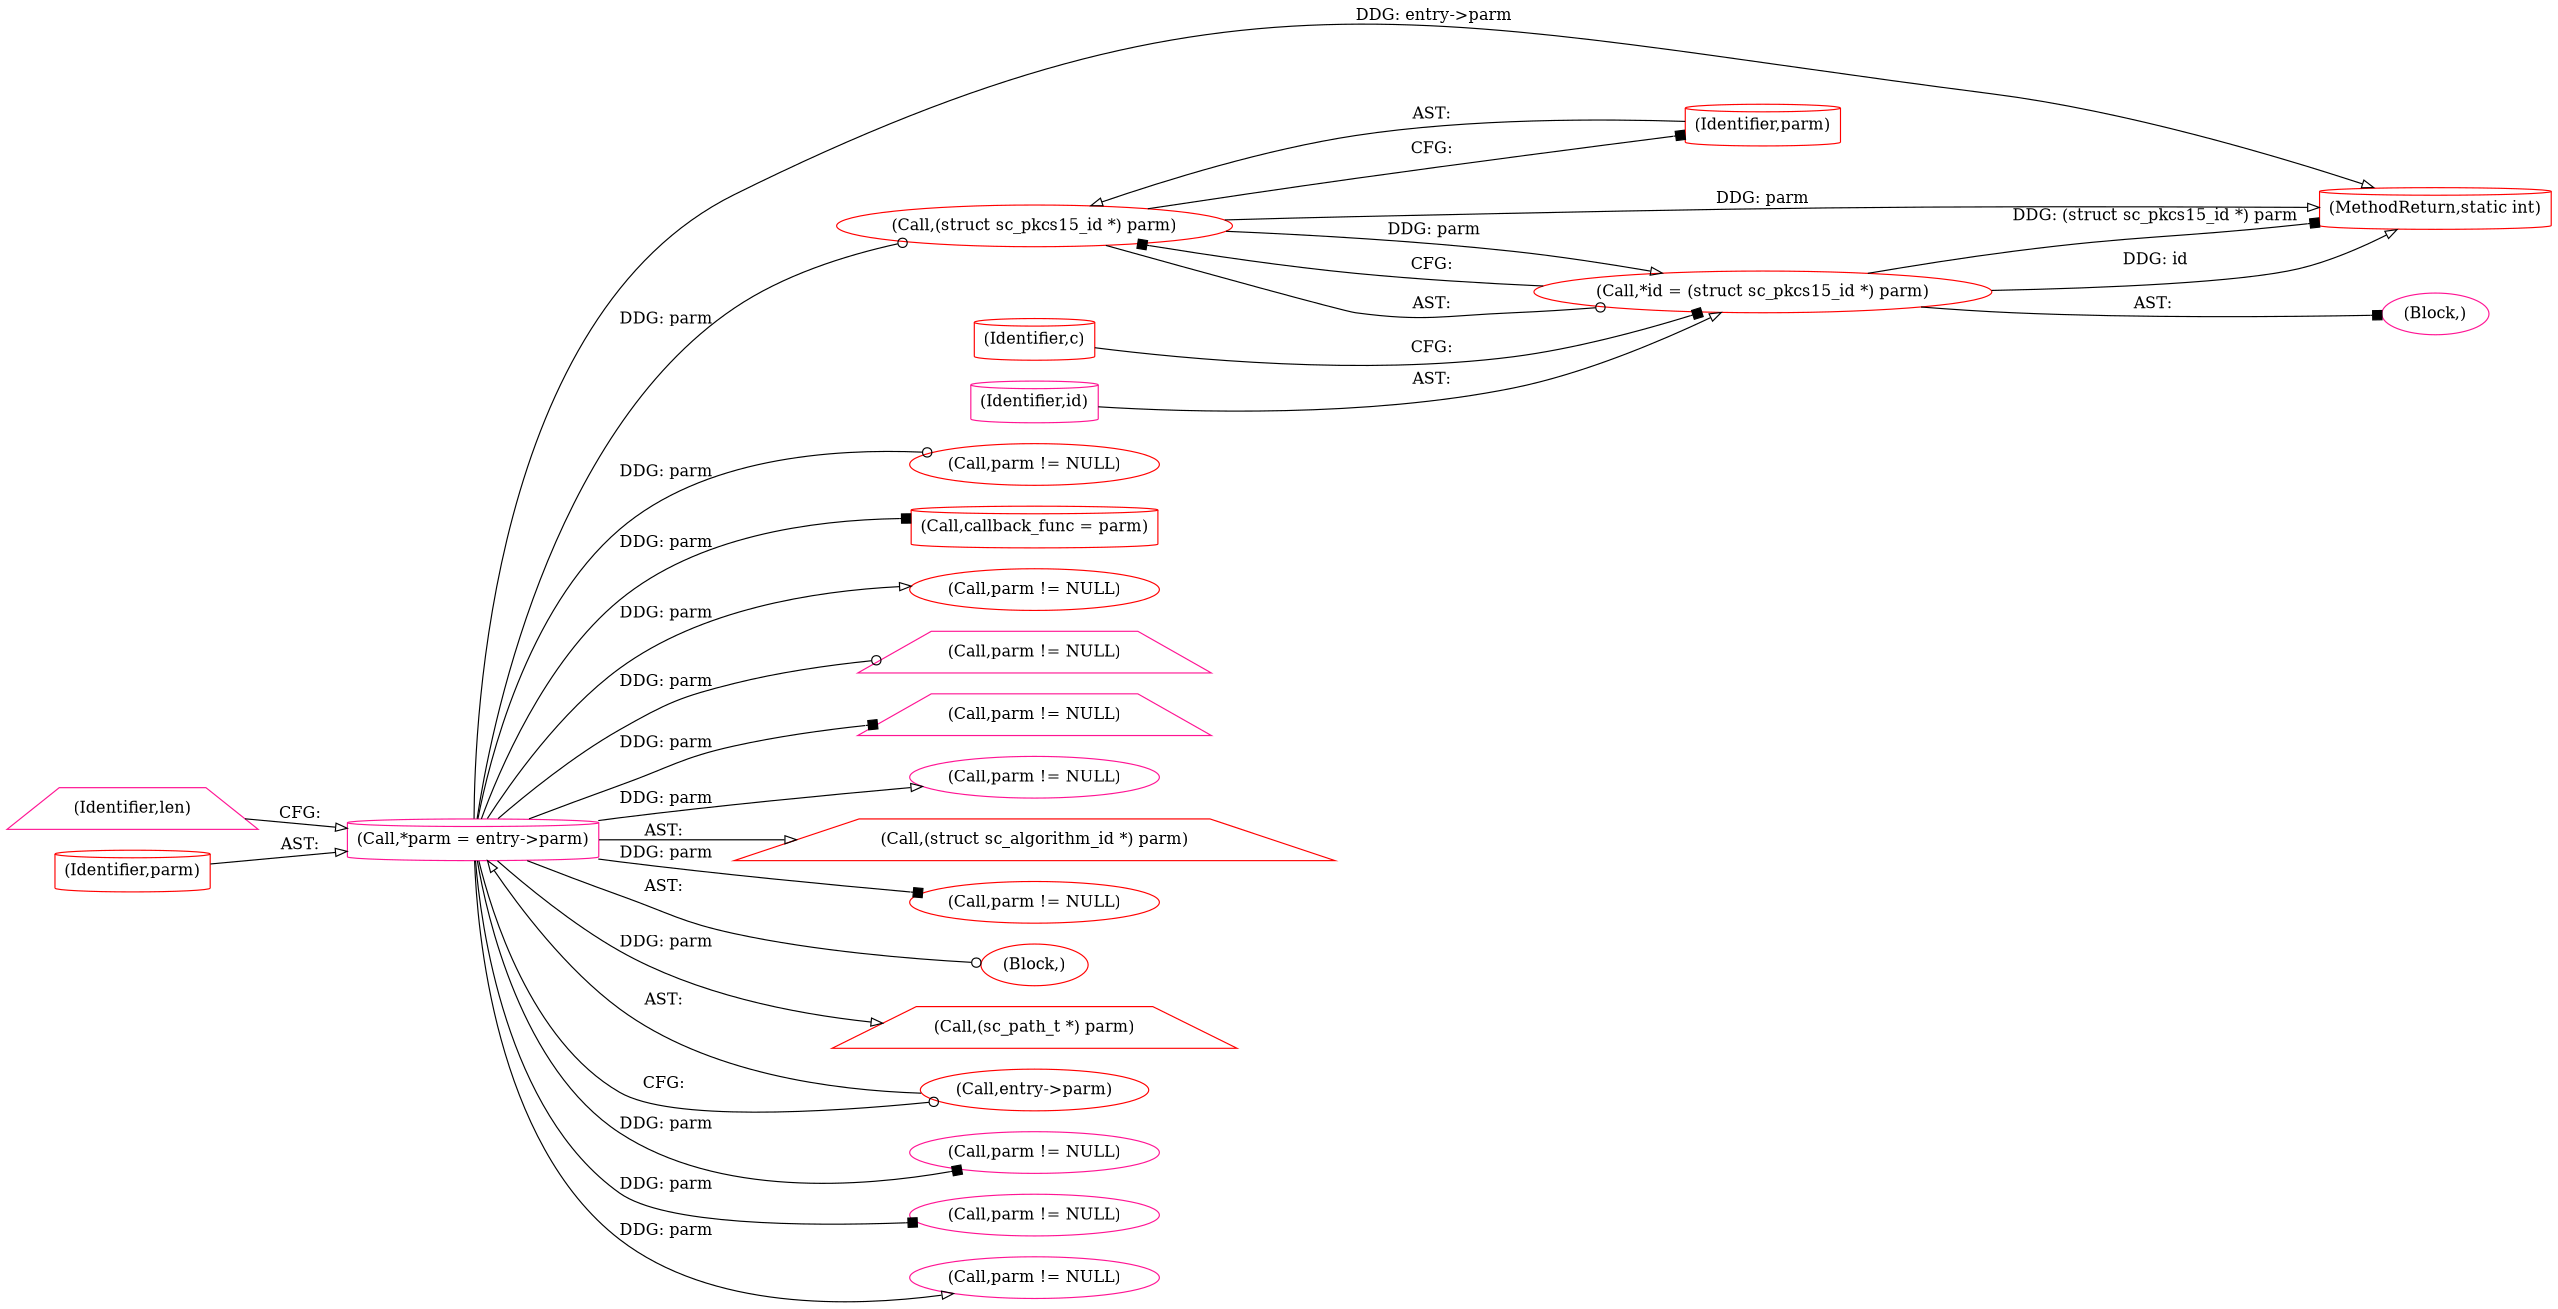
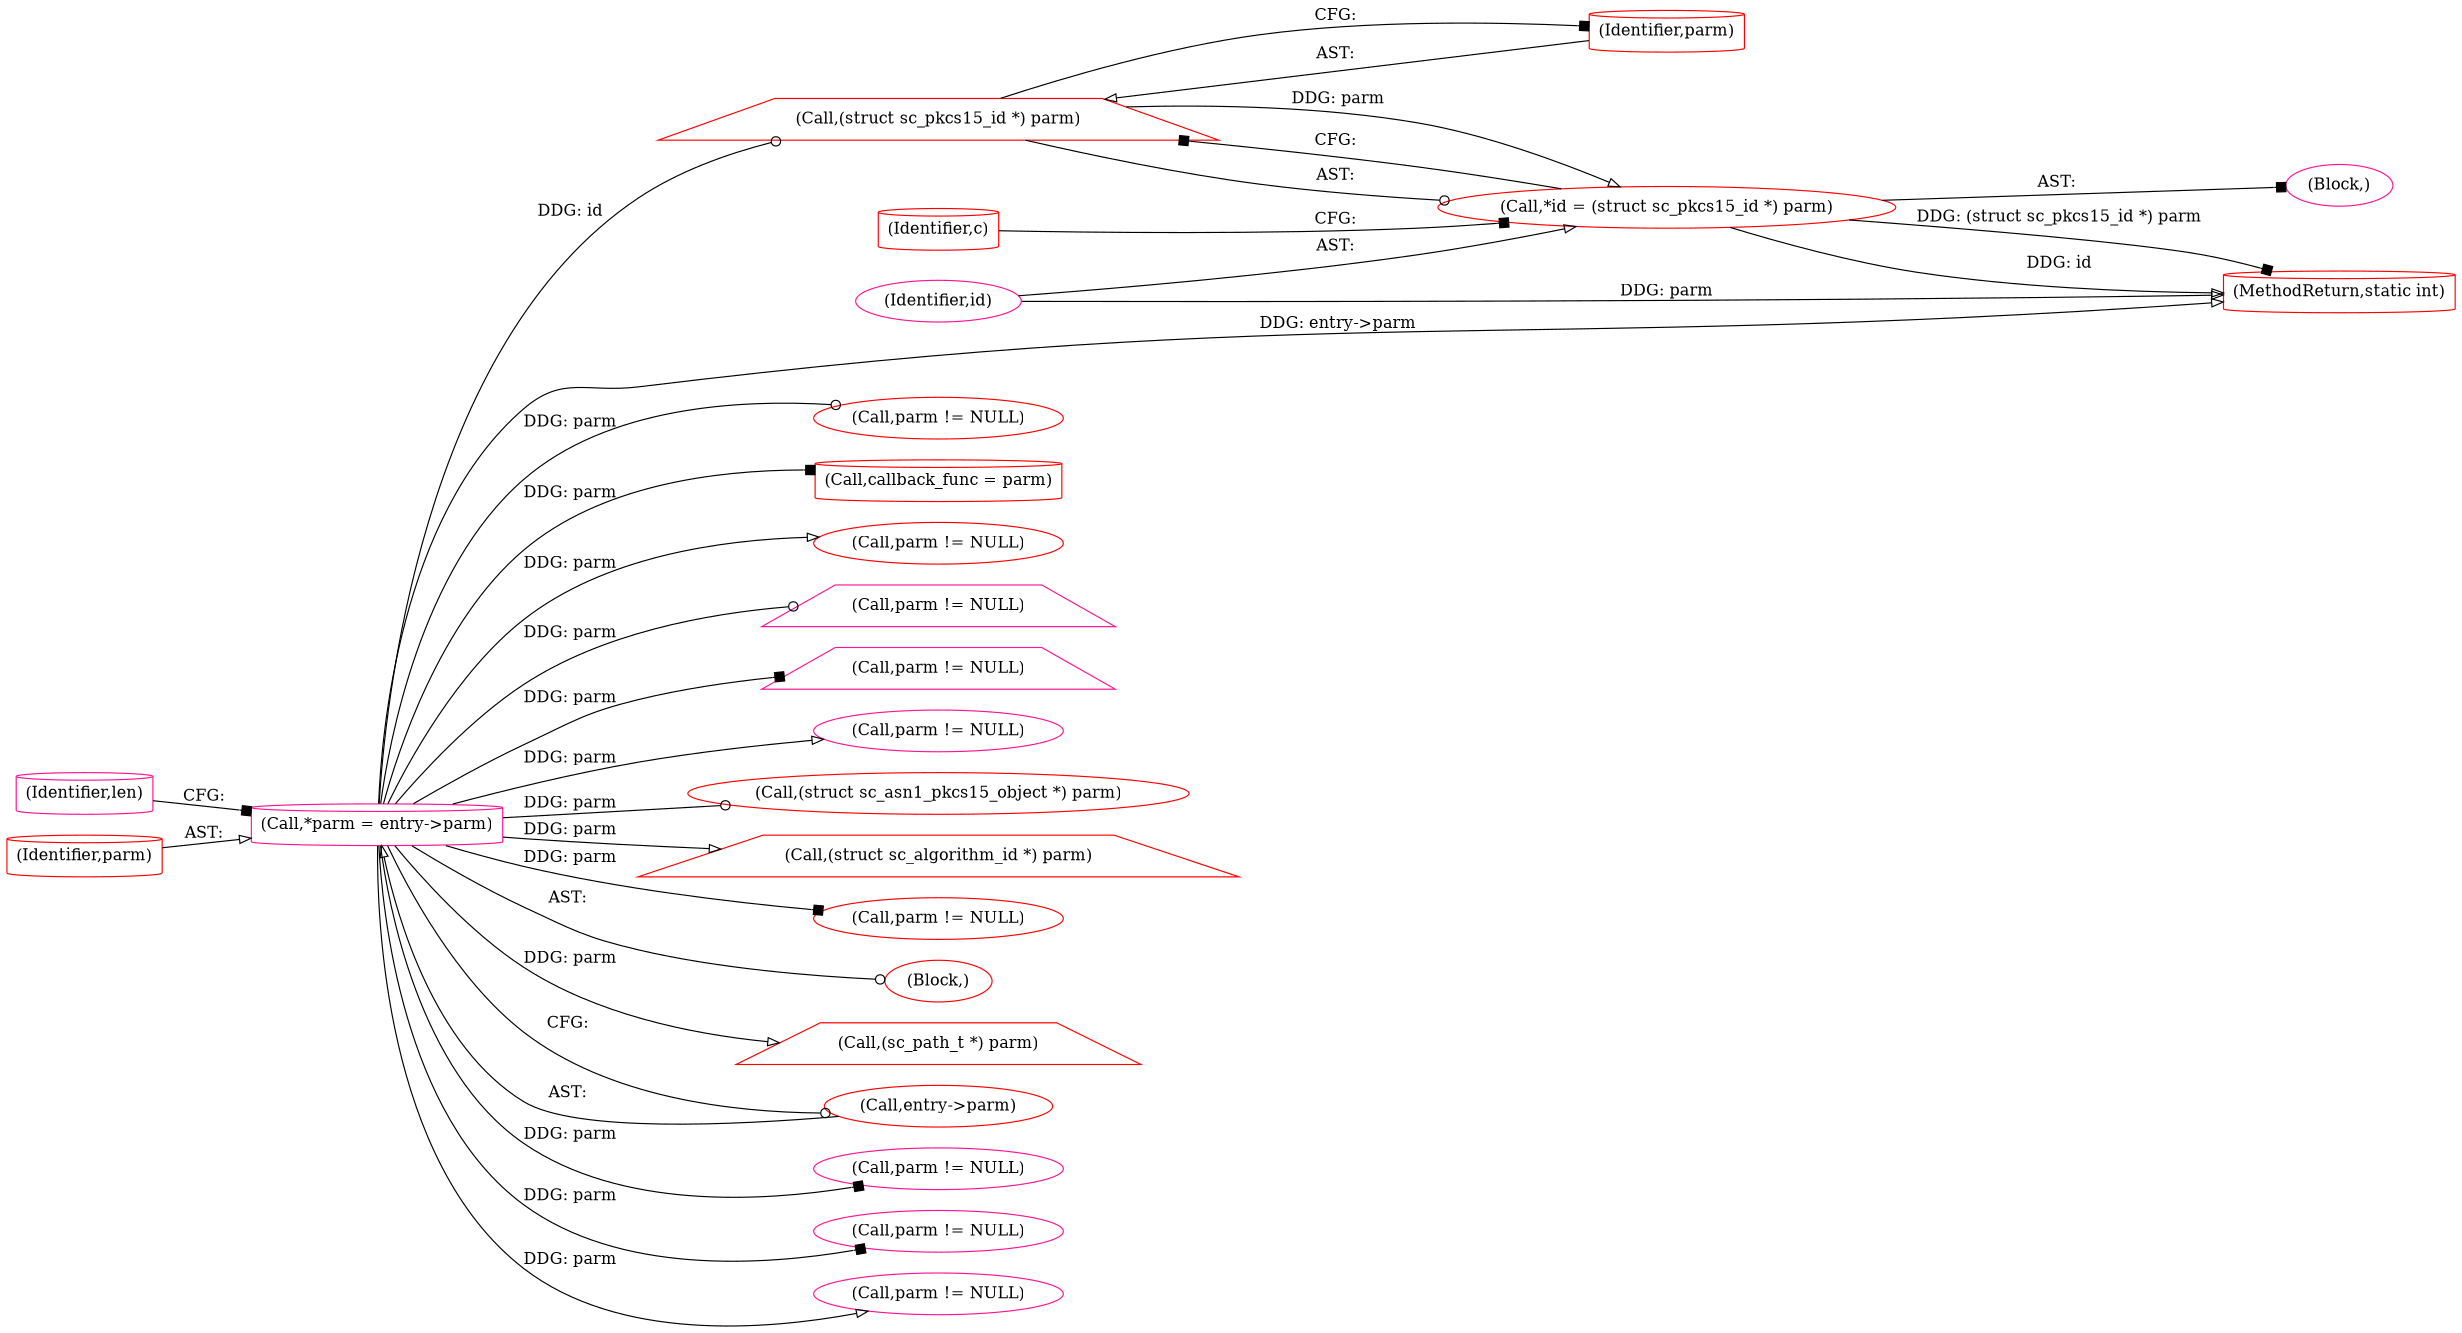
edge "(Call,(struct sc_pkcs15_id *) parm)" -> "(MethodReturn,static int)": now "(Identifier,id)" -> "(MethodReturn,static int)"
node "(Call,(struct sc_pkcs15_id *) parm)": shape ellipse -> trapezium
edge "(Call,*parm = entry->parm)" -> "(Call,(struct sc_pkcs15_id *) parm)": label "DDG: parm" -> "DDG: id"
node "(Identifier,id)": shape cylinder -> ellipse
node "(Call,(struct sc_asn1_pkcs15_object *) parm)": added
node "(Identifier,len)": shape trapezium -> cylinder
edge "(Identifier,len)" -> "(Call,*parm = entry->parm)": arrowhead onormal -> box
edge "(Call,*parm = entry->parm)" -> "(Call,(struct sc_algorithm_id *) parm)": label "AST: " -> "DDG: parm"
